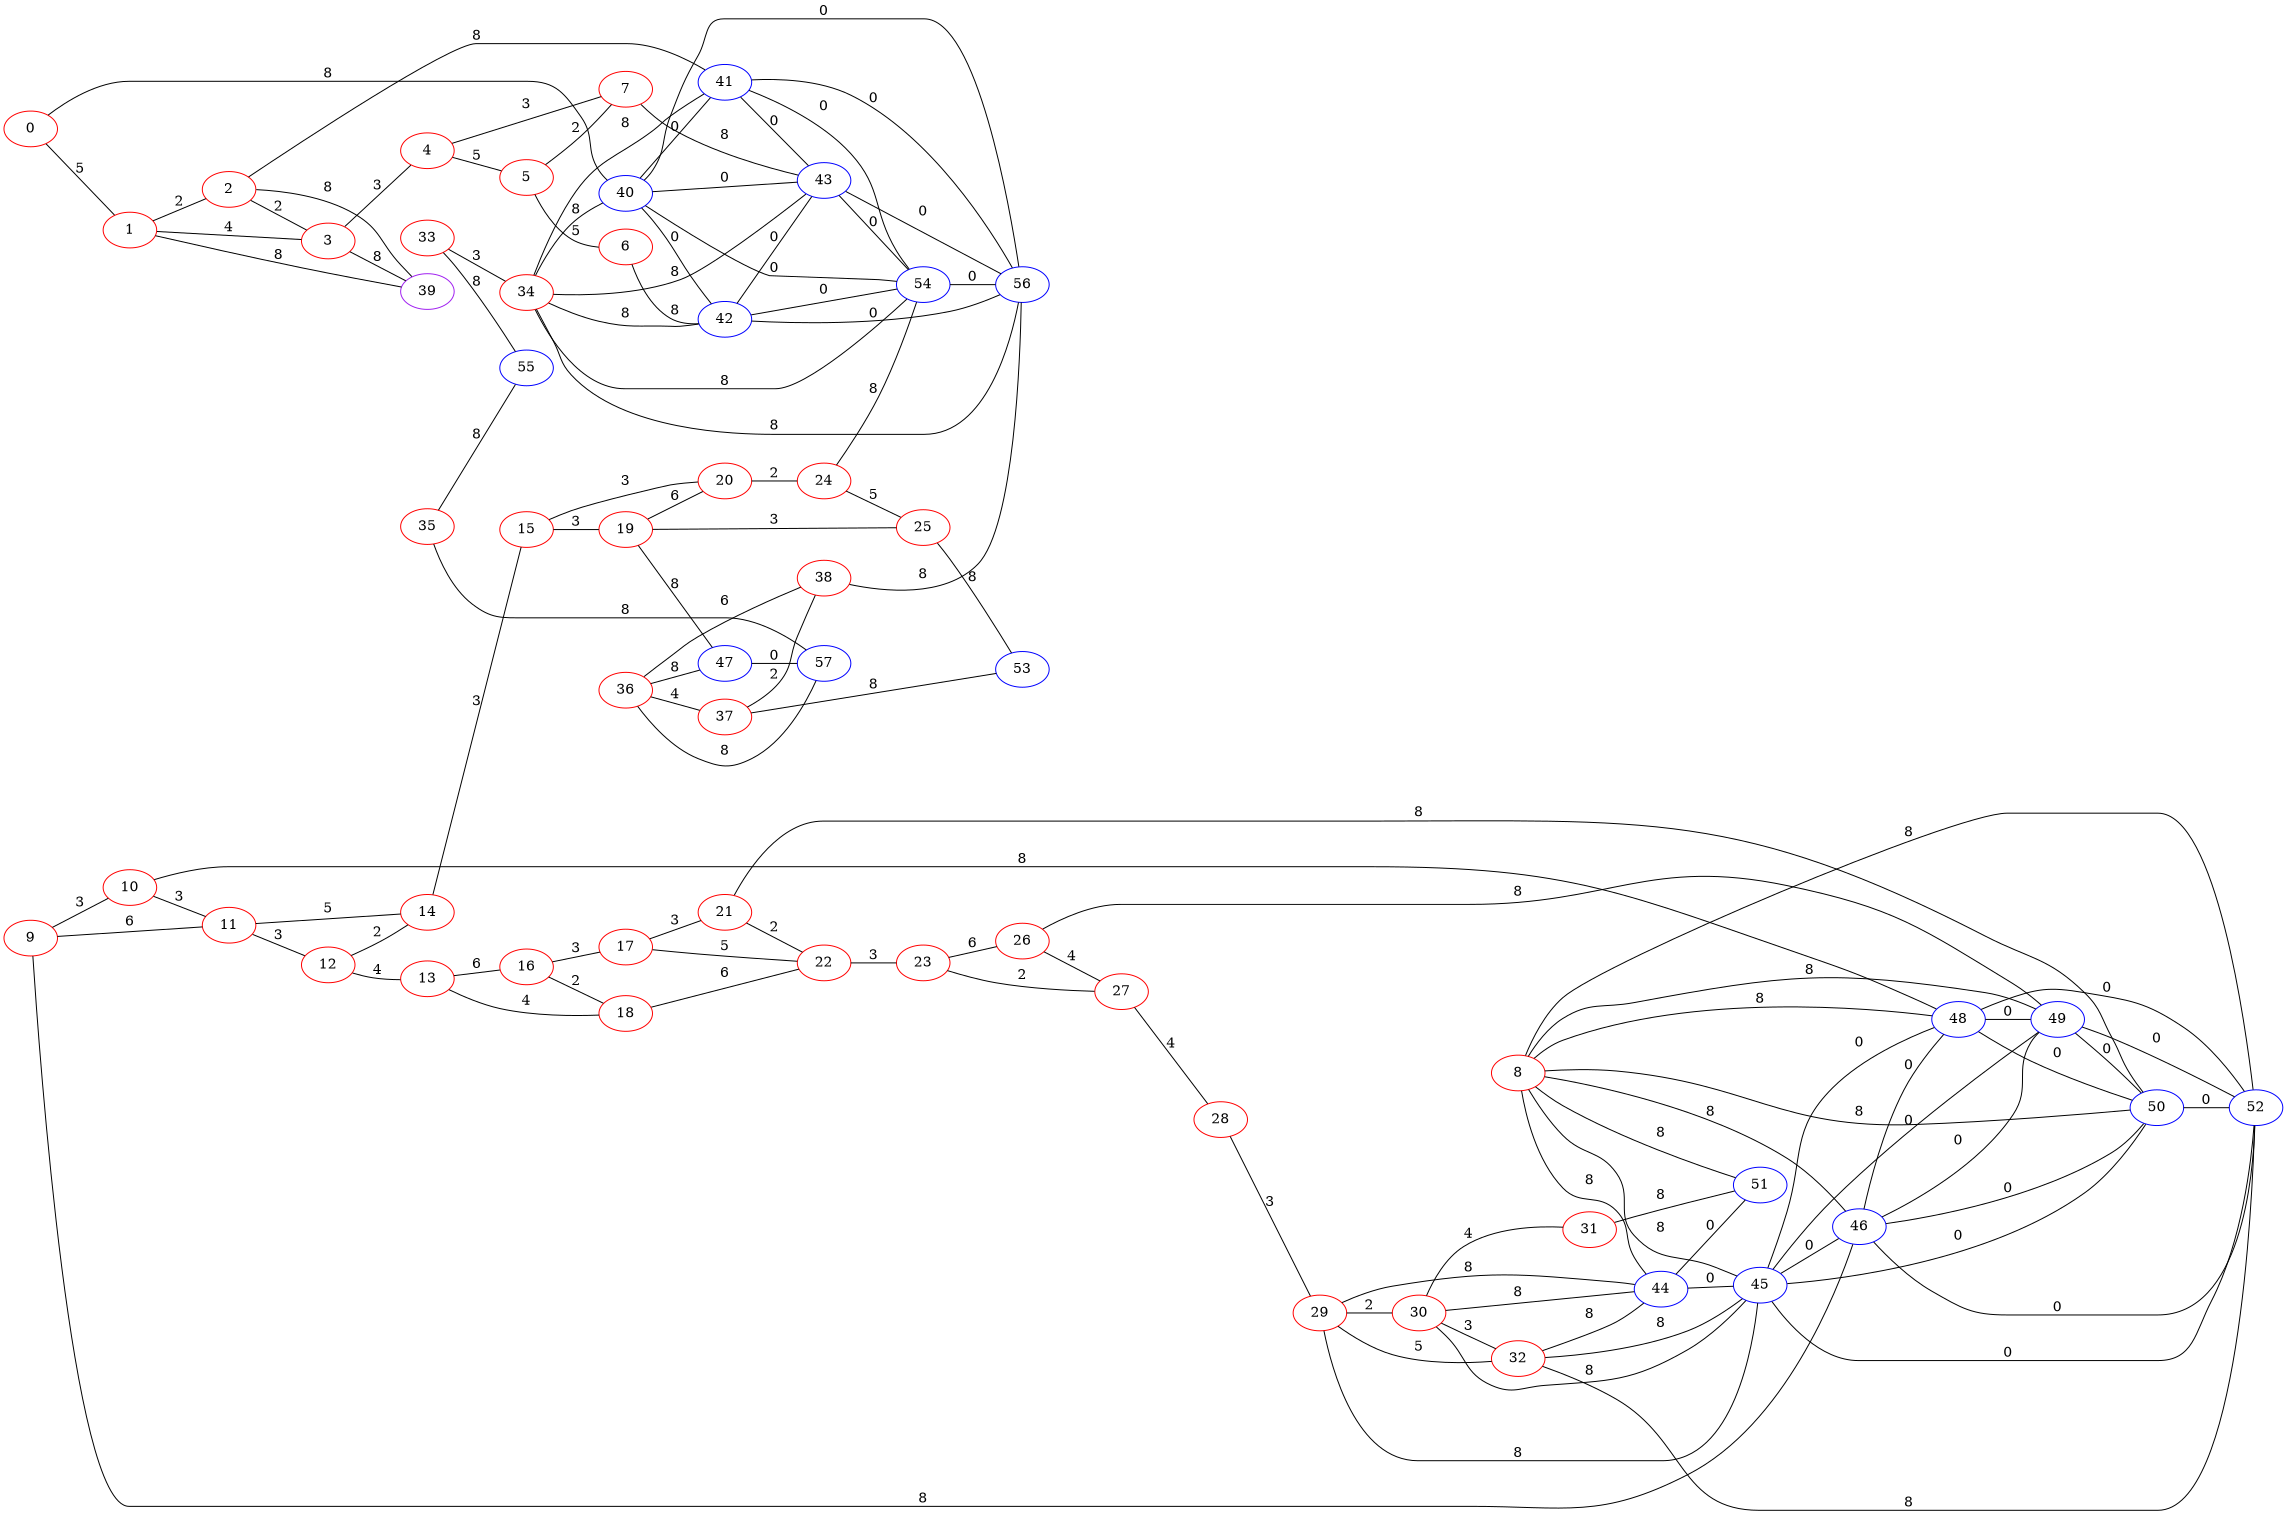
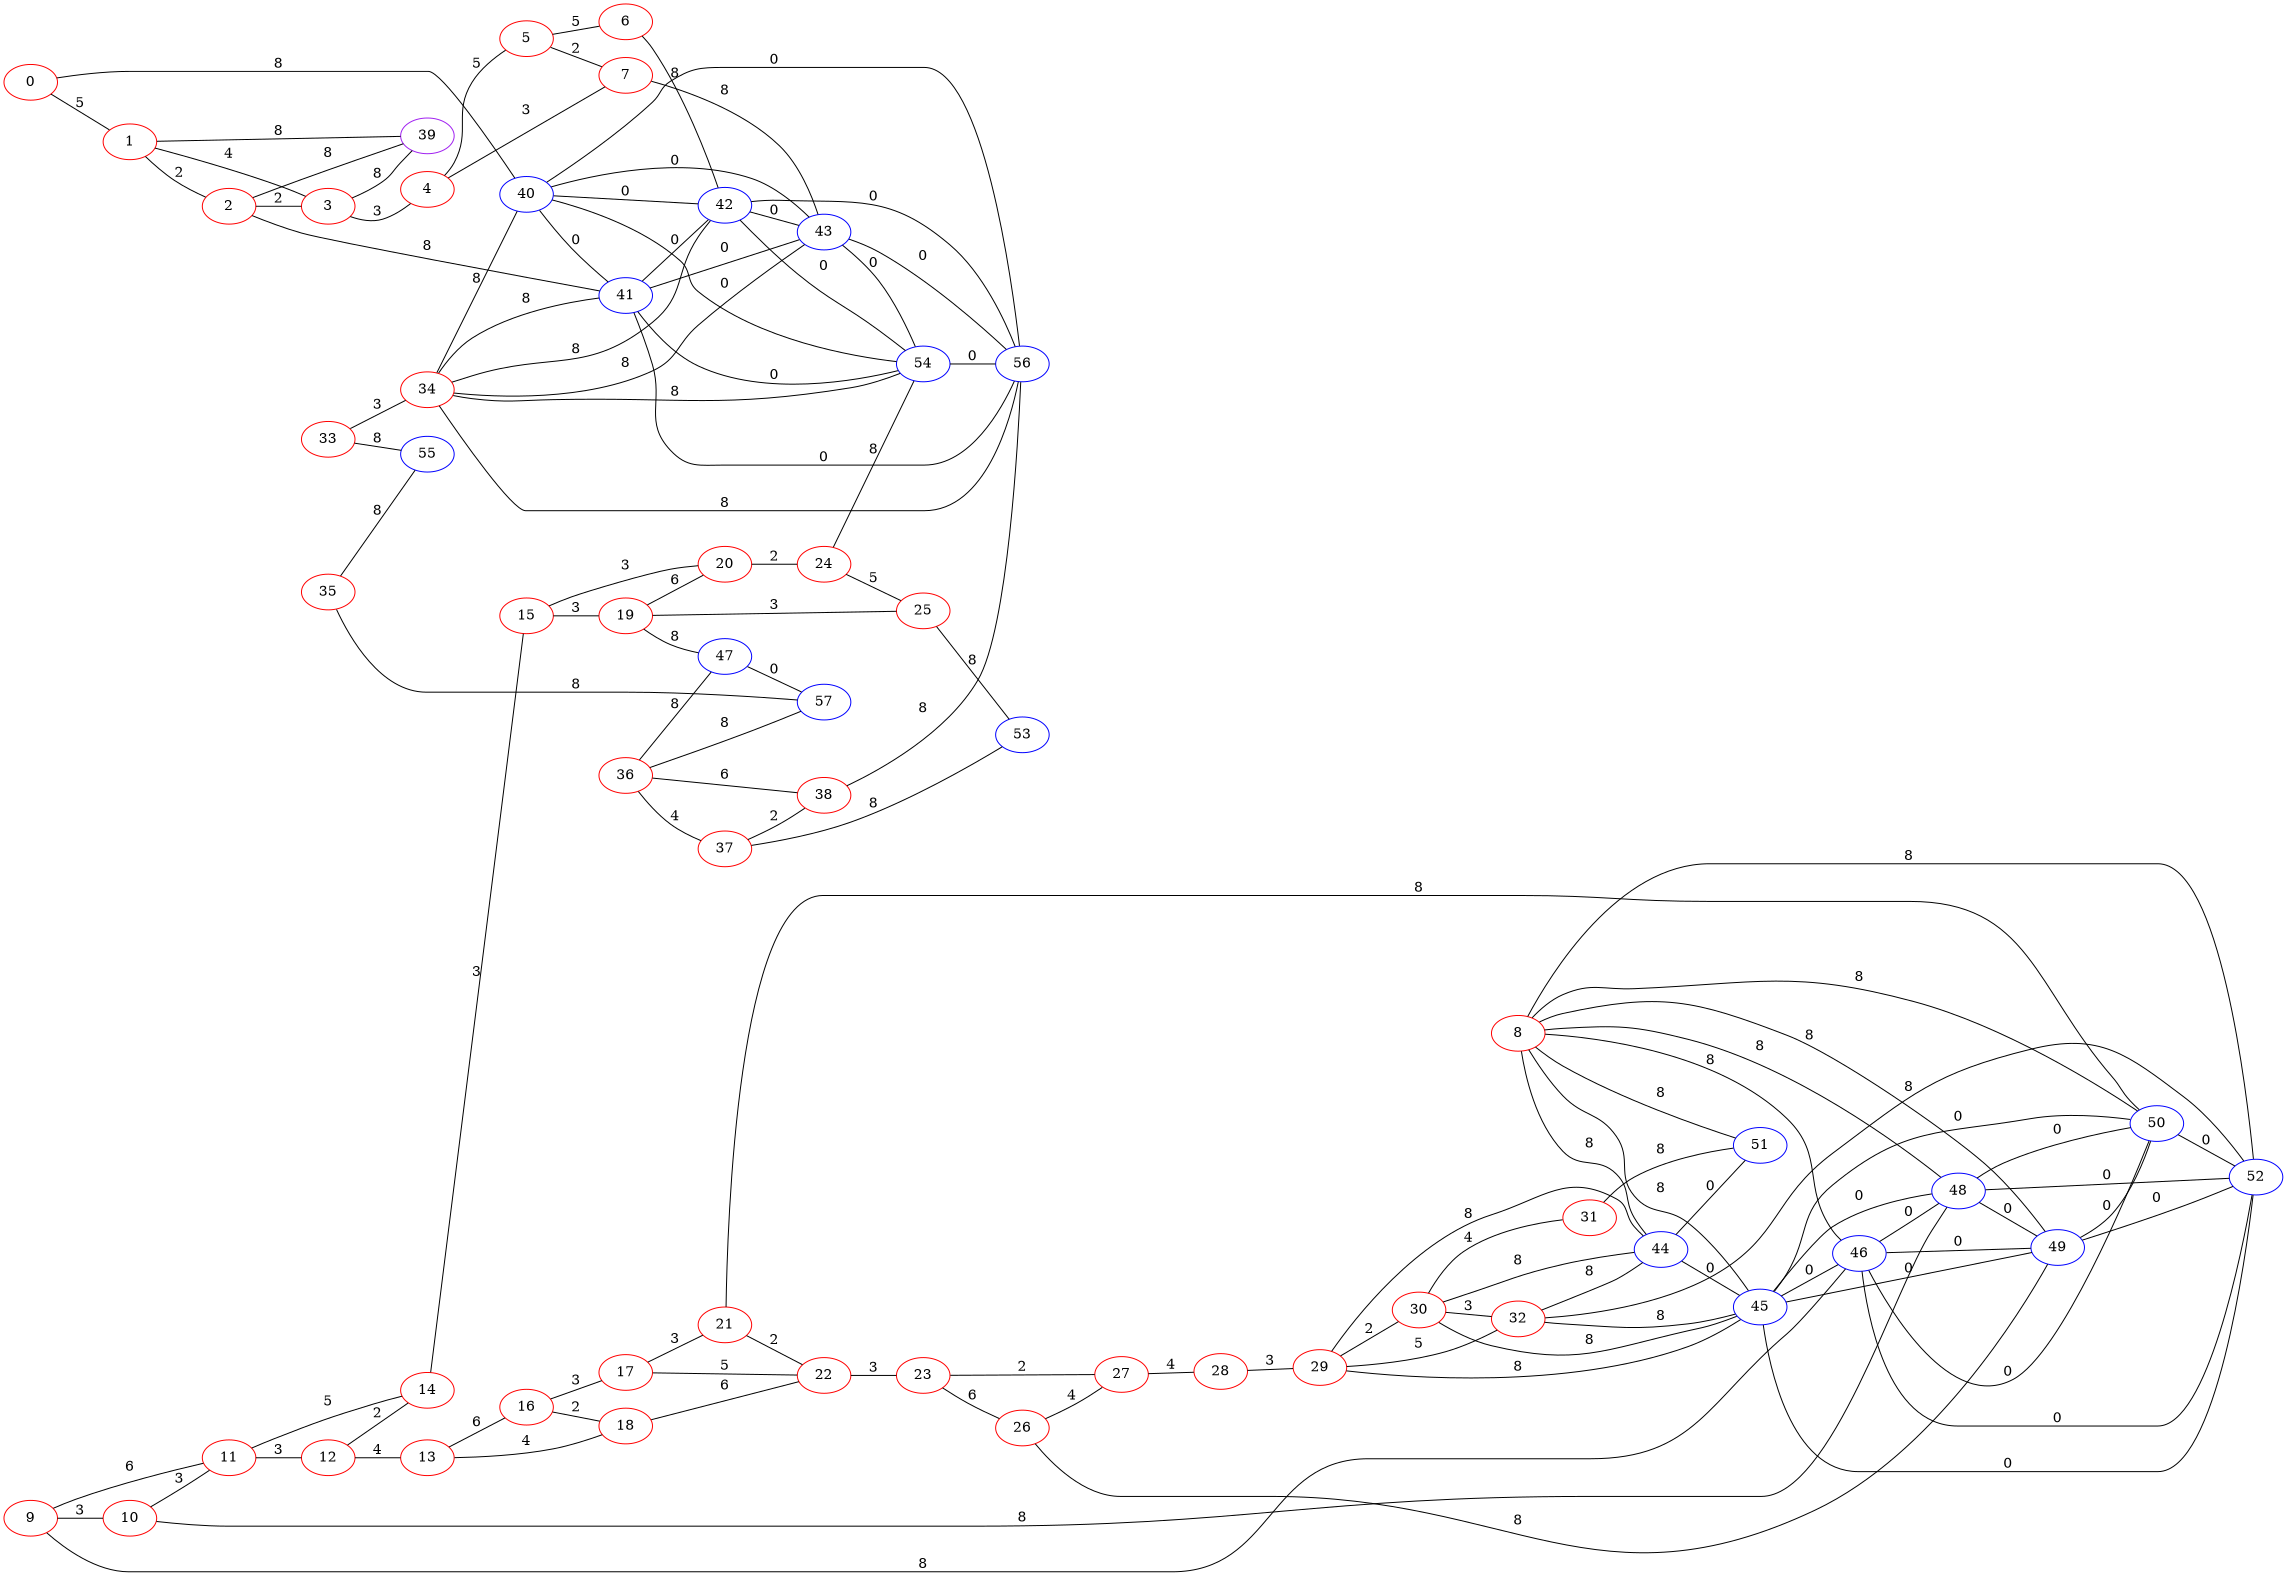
edge "42" -- "41": added, label "0"
